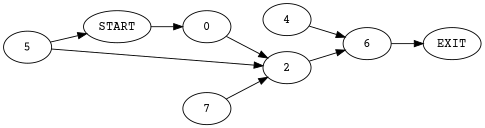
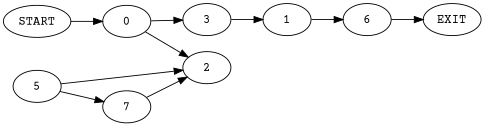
node "3": added
node "4": label "4" -> "1"
edge "5" -> "START": now "5" -> "7"
edge "2" -> "6": removed
